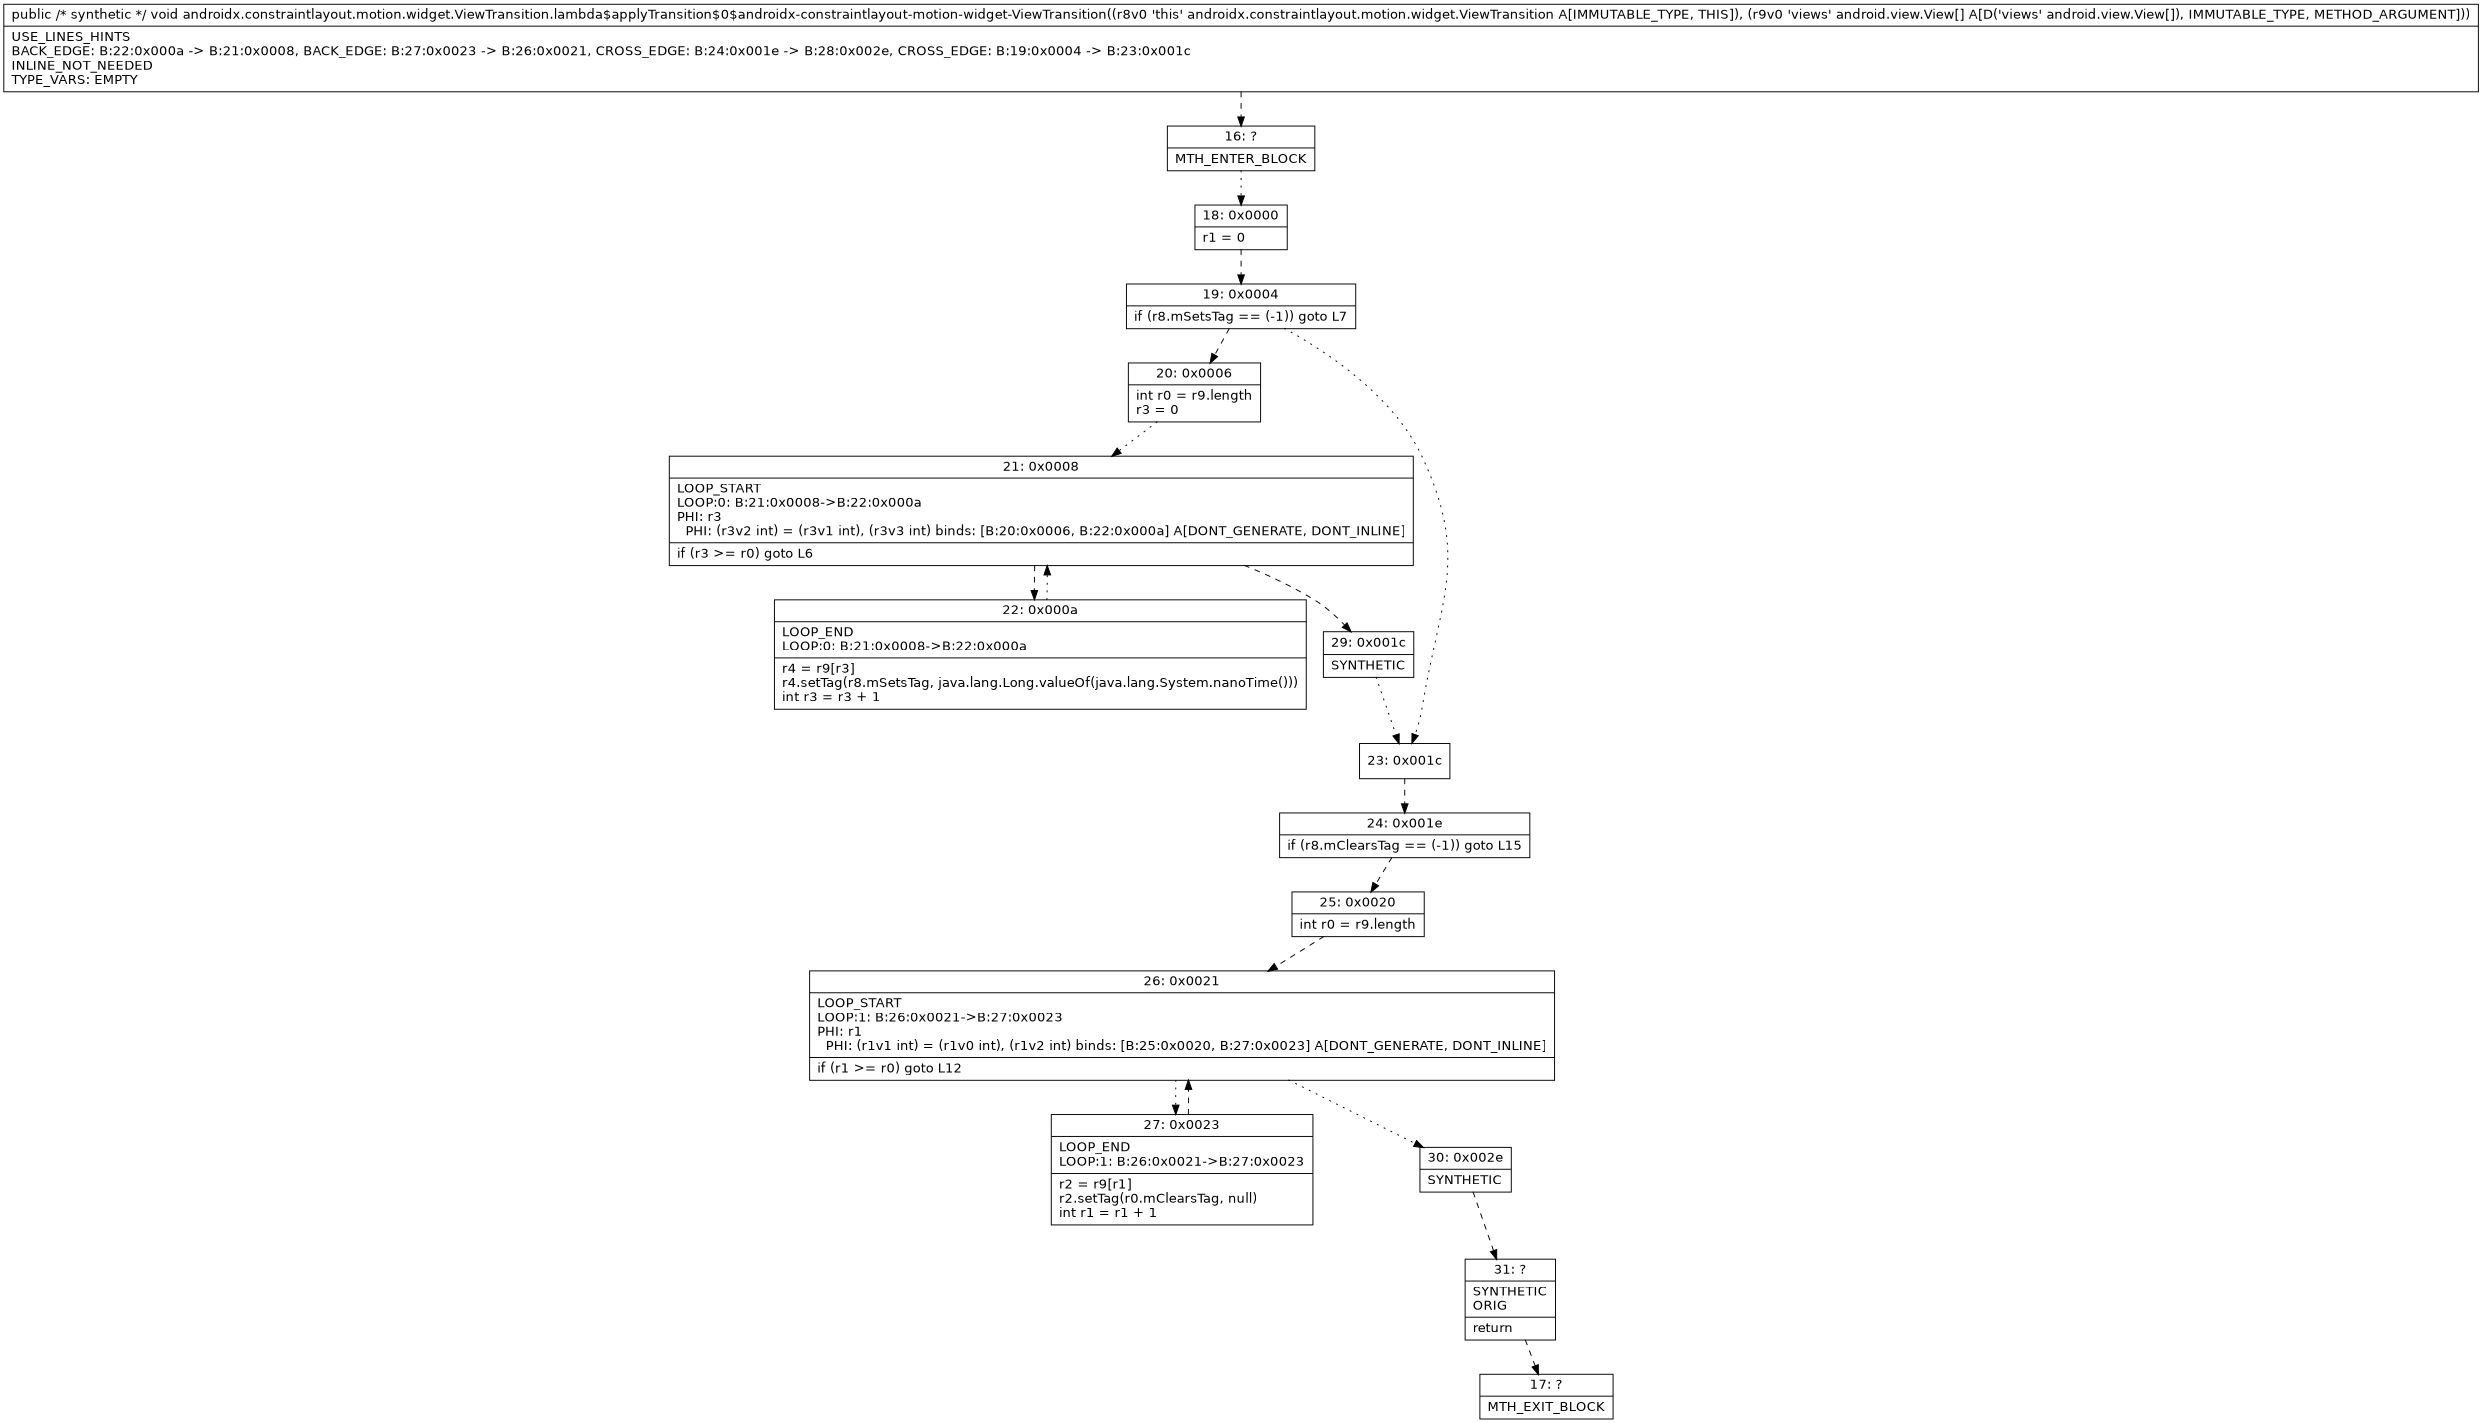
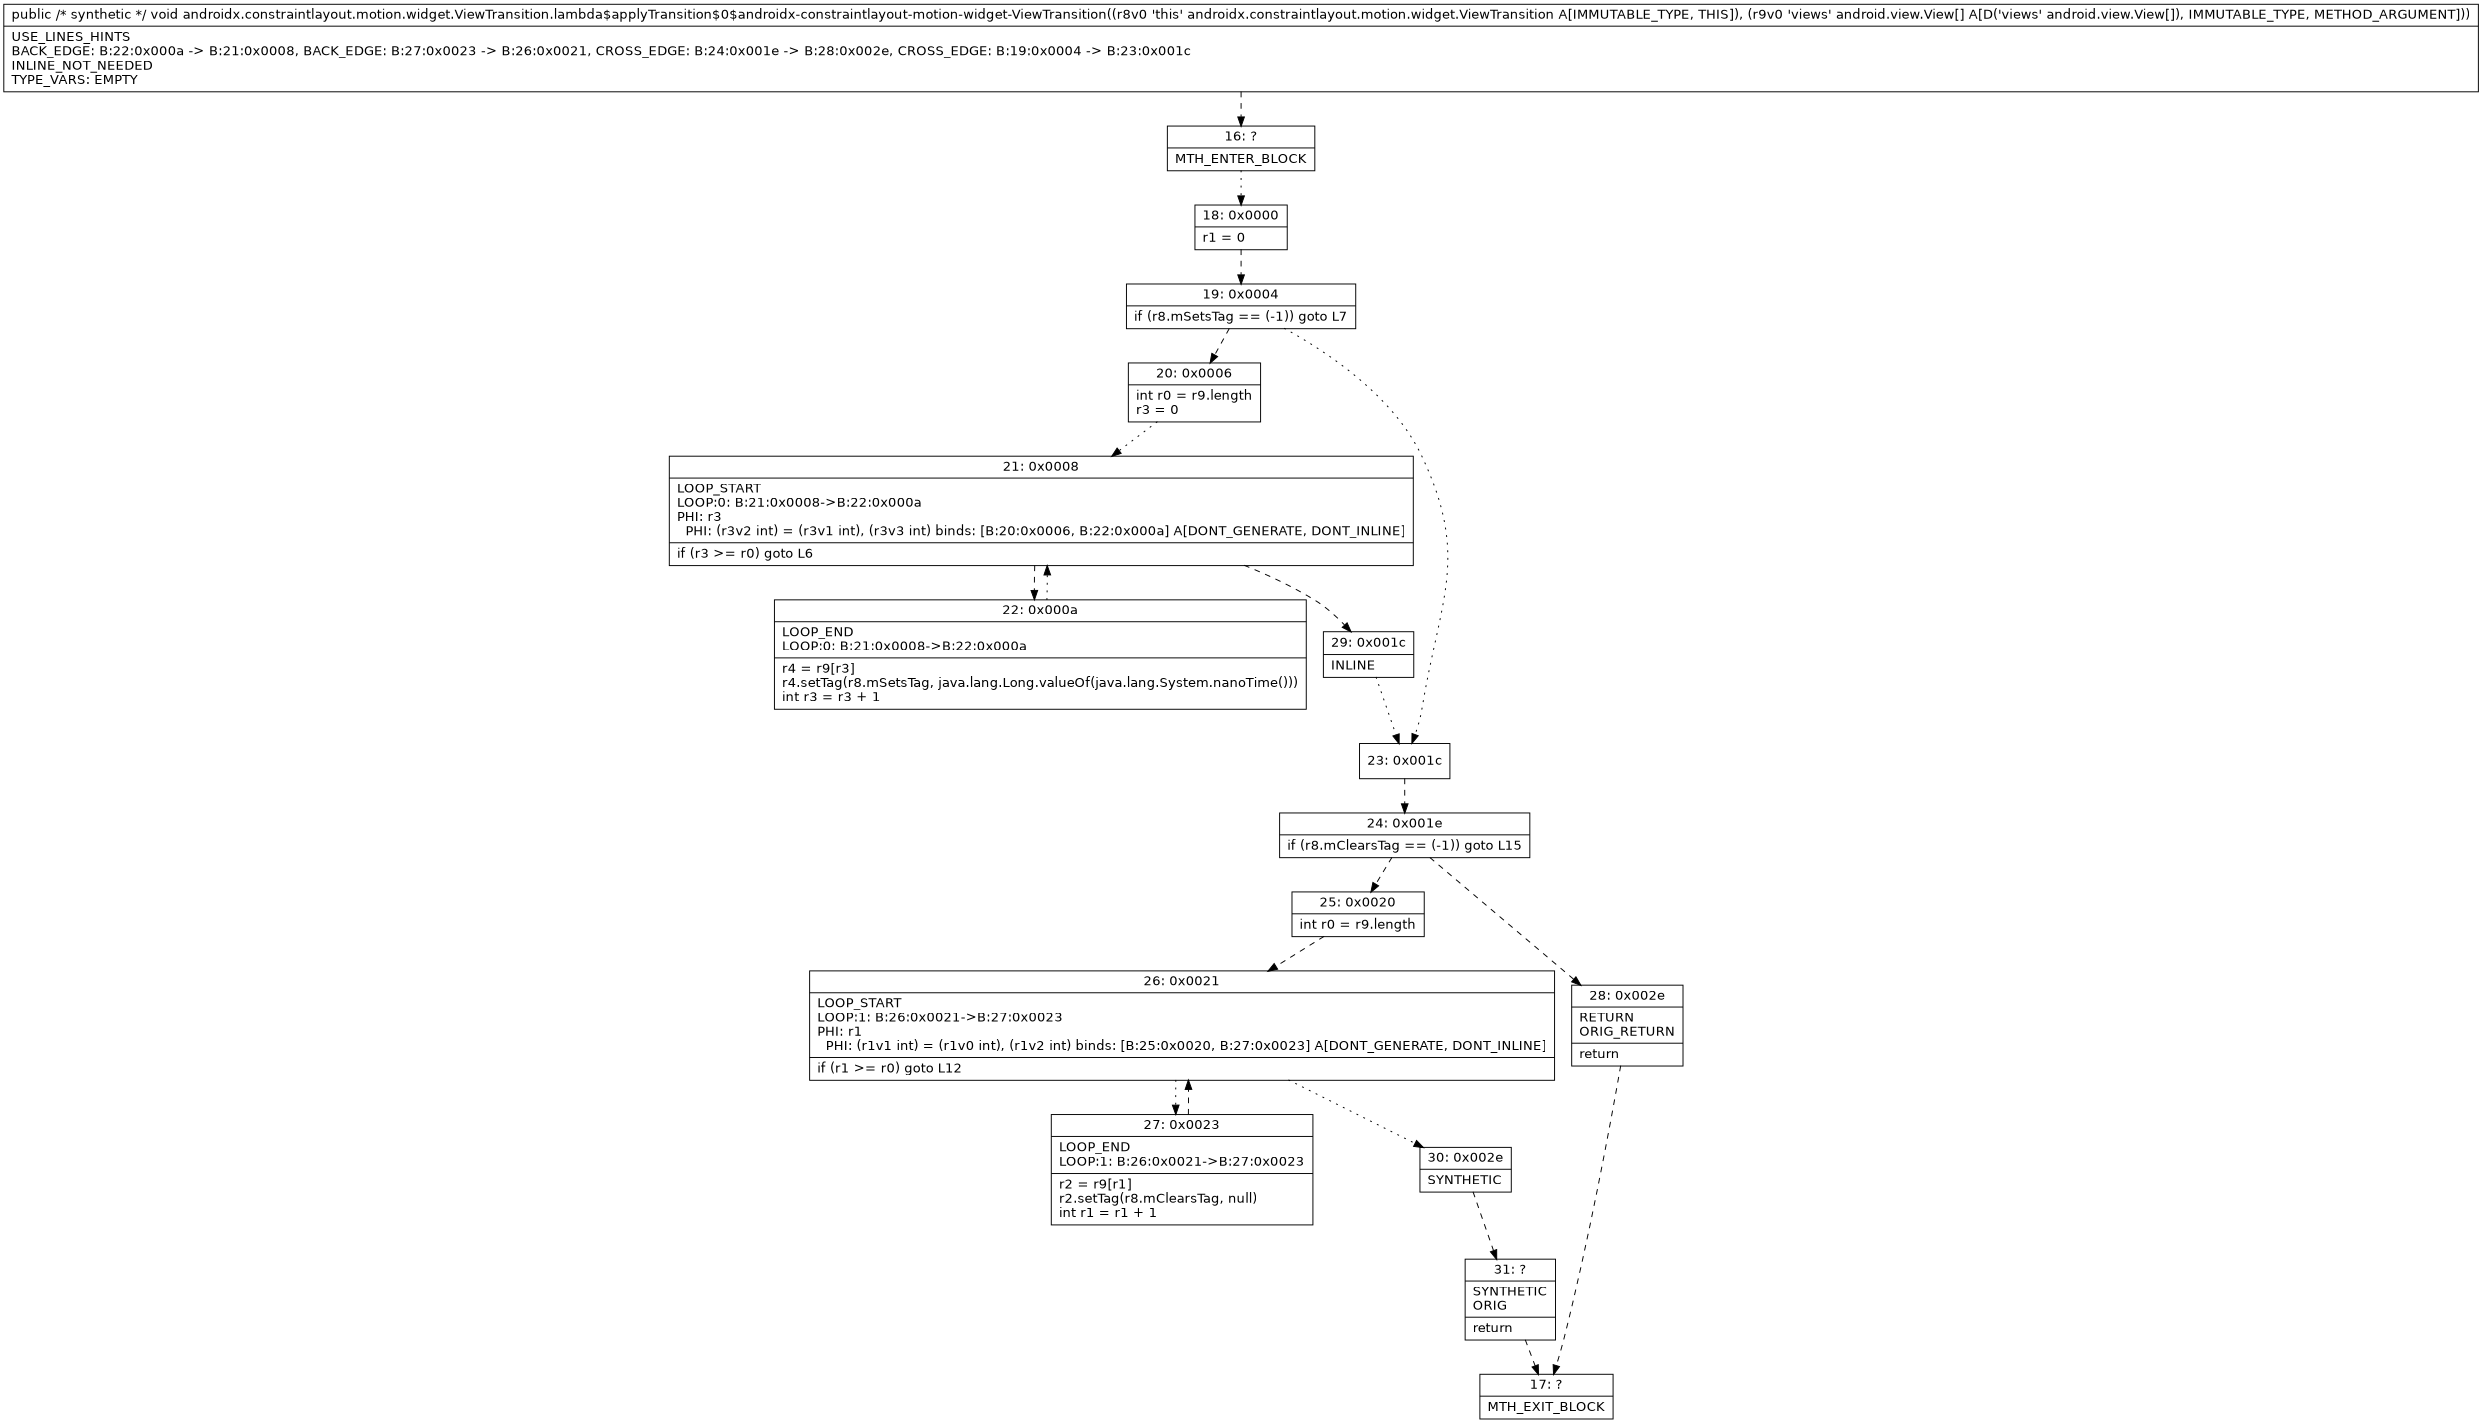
node "29: 0x001c": text "SYNTHETIC" -> "INLINE"
node "28: 0x002e": added
node "27: 0x0023": text "r2.setTag(r0.mClearsTag, null)" -> "r2.setTag(r8.mClearsTag, null)"
